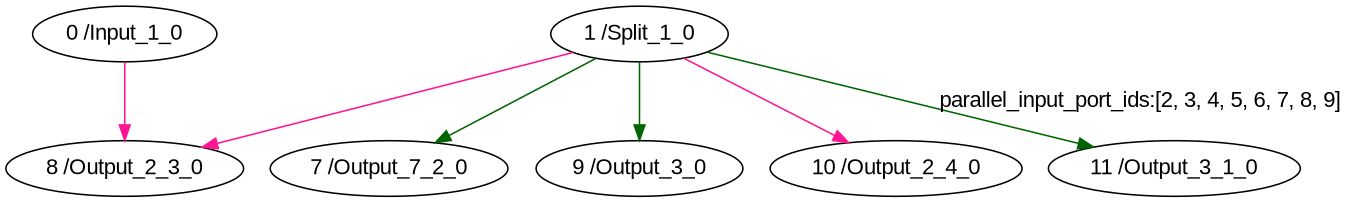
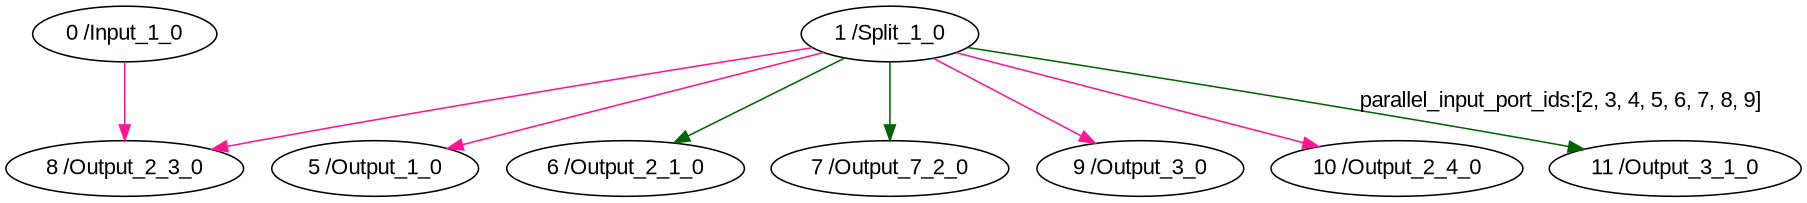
edge "1 /Split_1_0" -> "9 /Output_3_0": color darkgreen -> deeppink
node "5 /Output_1_0": added
node "6 /Output_2_1_0": added
